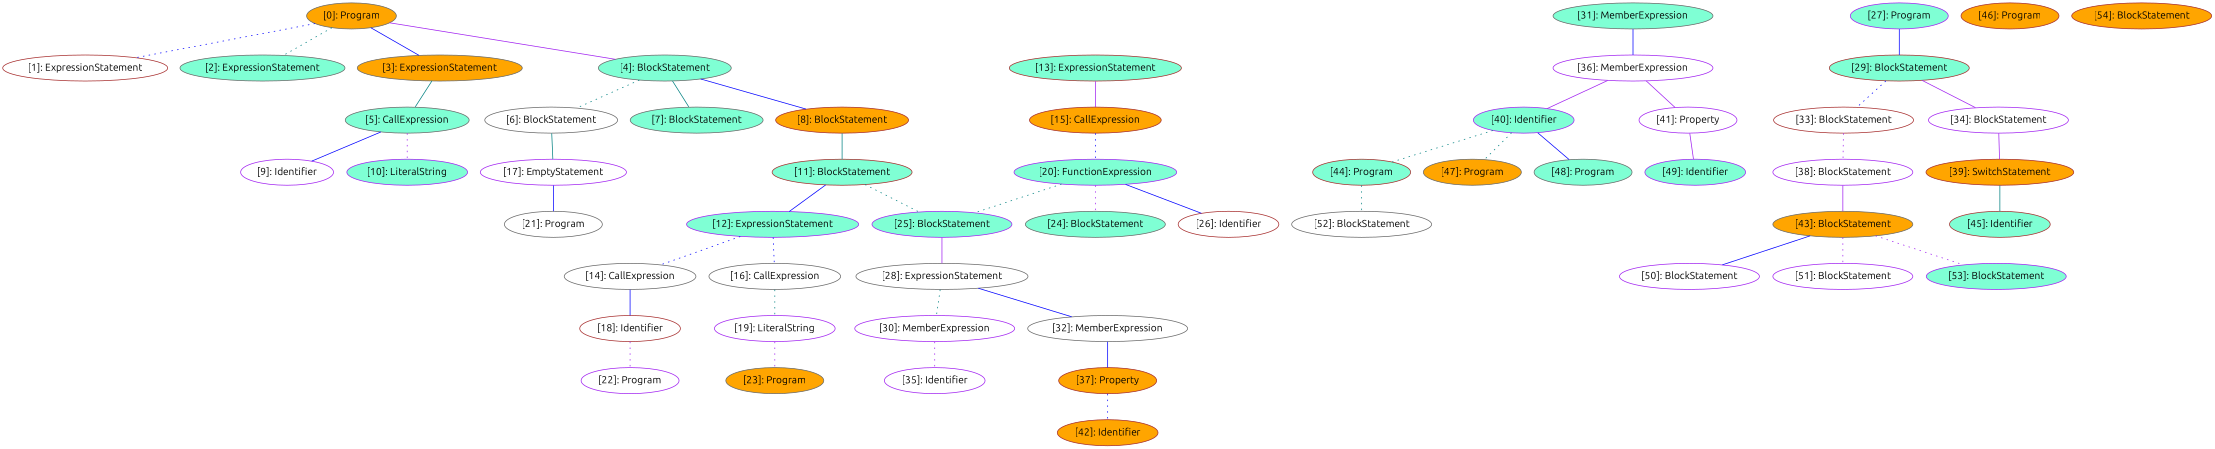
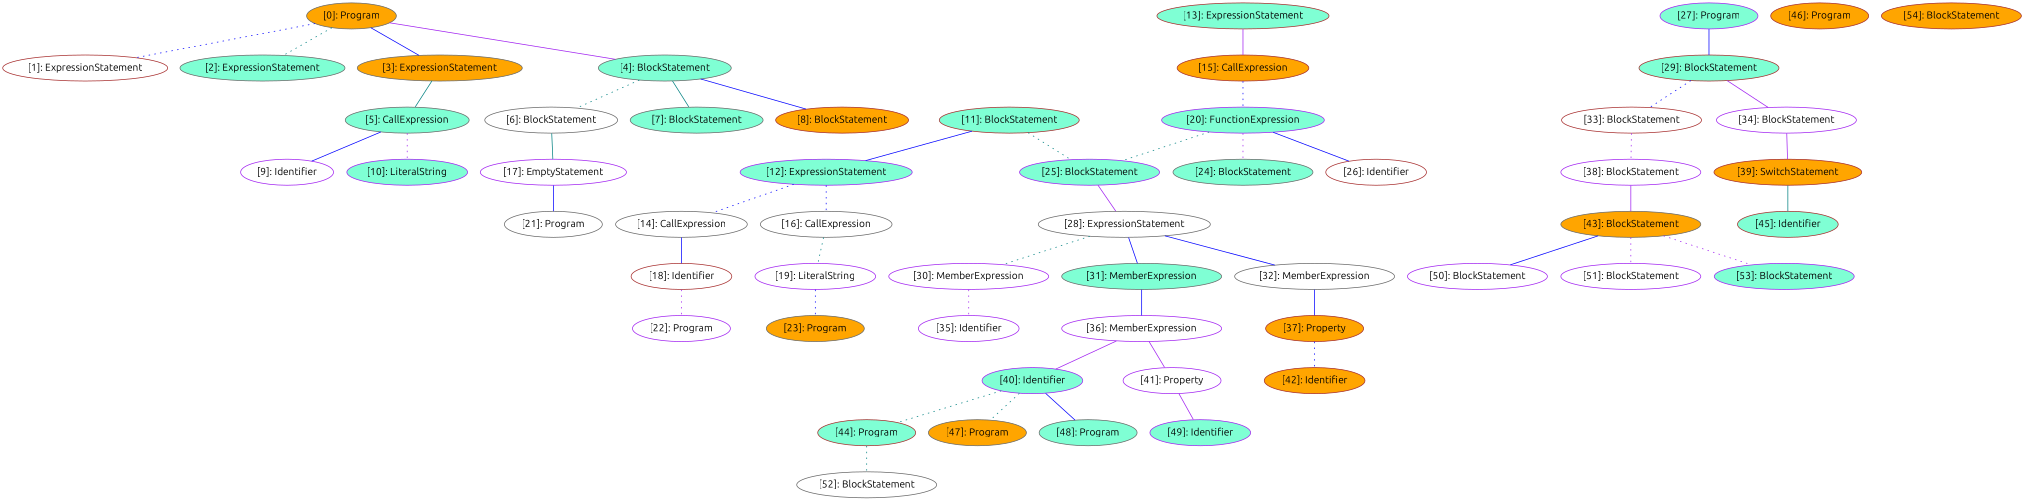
edge "[8]: BlockStatement" -- "[11]: BlockStatement": removed
edge "[28]: ExpressionStatement" -- "[31]: MemberExpression": added
edge "[19]: LiteralString" -- "[23]: Program": color purple -> blue
